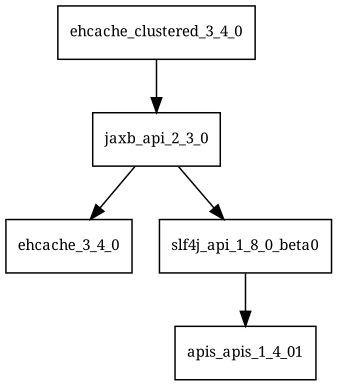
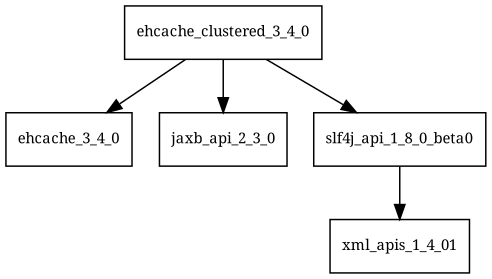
edge "jaxb_api_2_3_0" -> "ehcache_3_4_0": now "ehcache_clustered_3_4_0" -> "ehcache_3_4_0"
edge "jaxb_api_2_3_0" -> "slf4j_api_1_8_0_beta0": now "ehcache_clustered_3_4_0" -> "slf4j_api_1_8_0_beta0"
node "apis_apis_1_4_01": label "apis_apis_1_4_01" -> "xml_apis_1_4_01"
